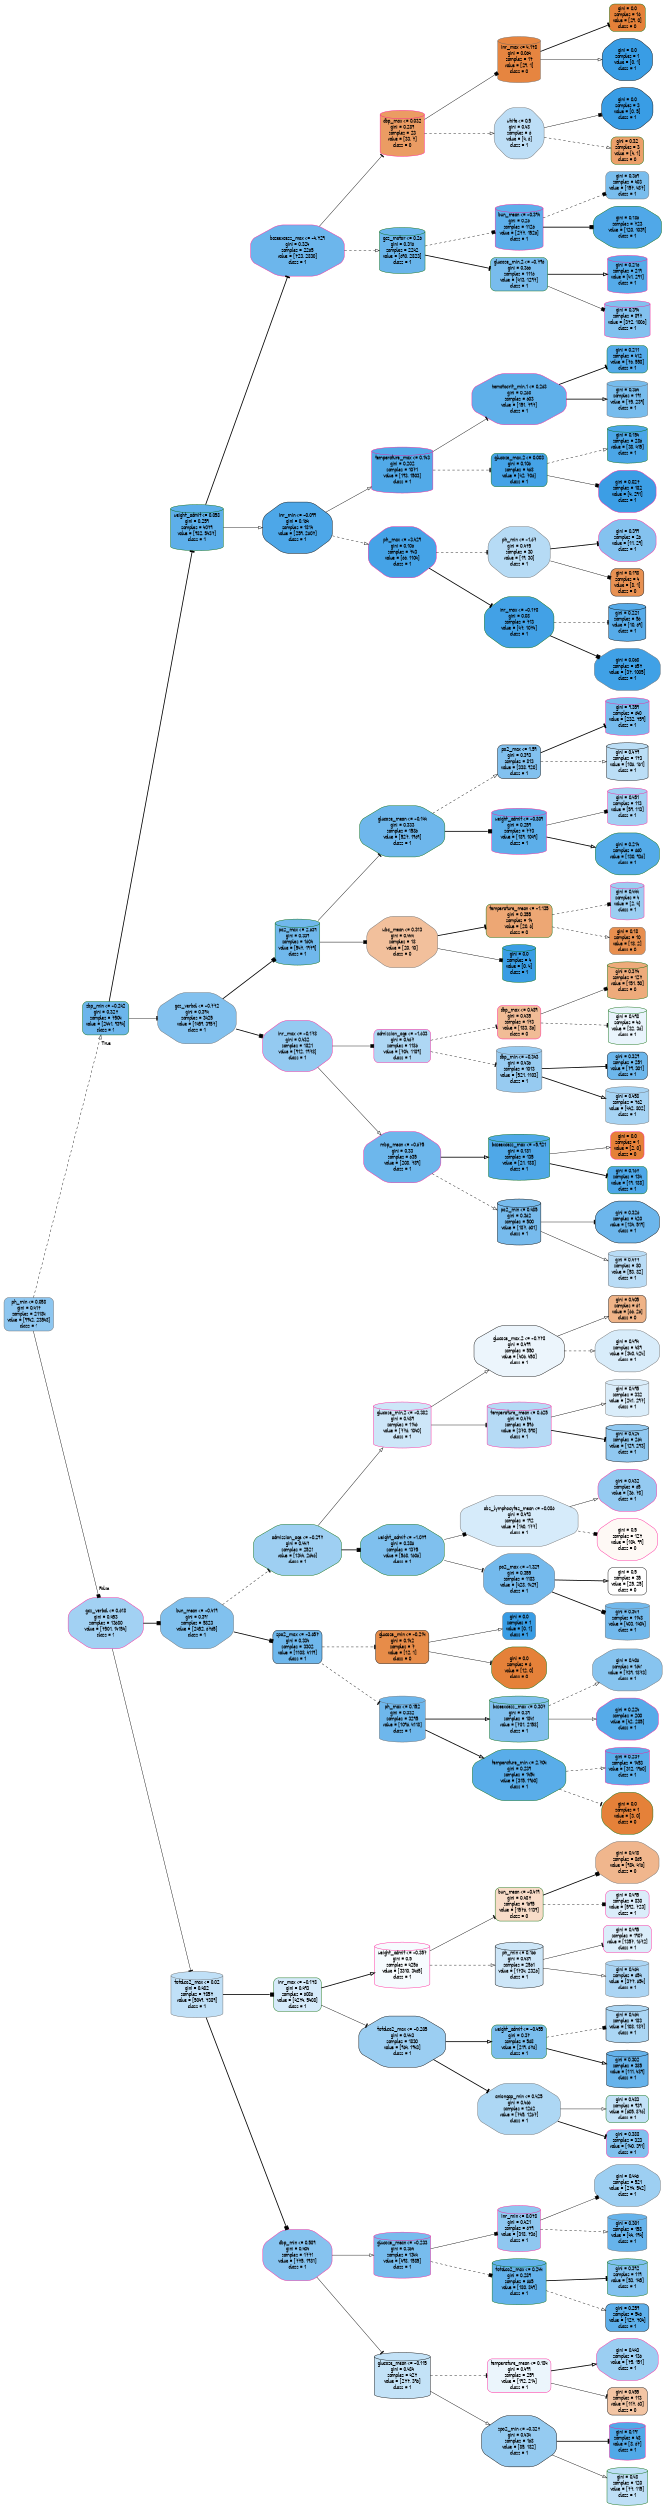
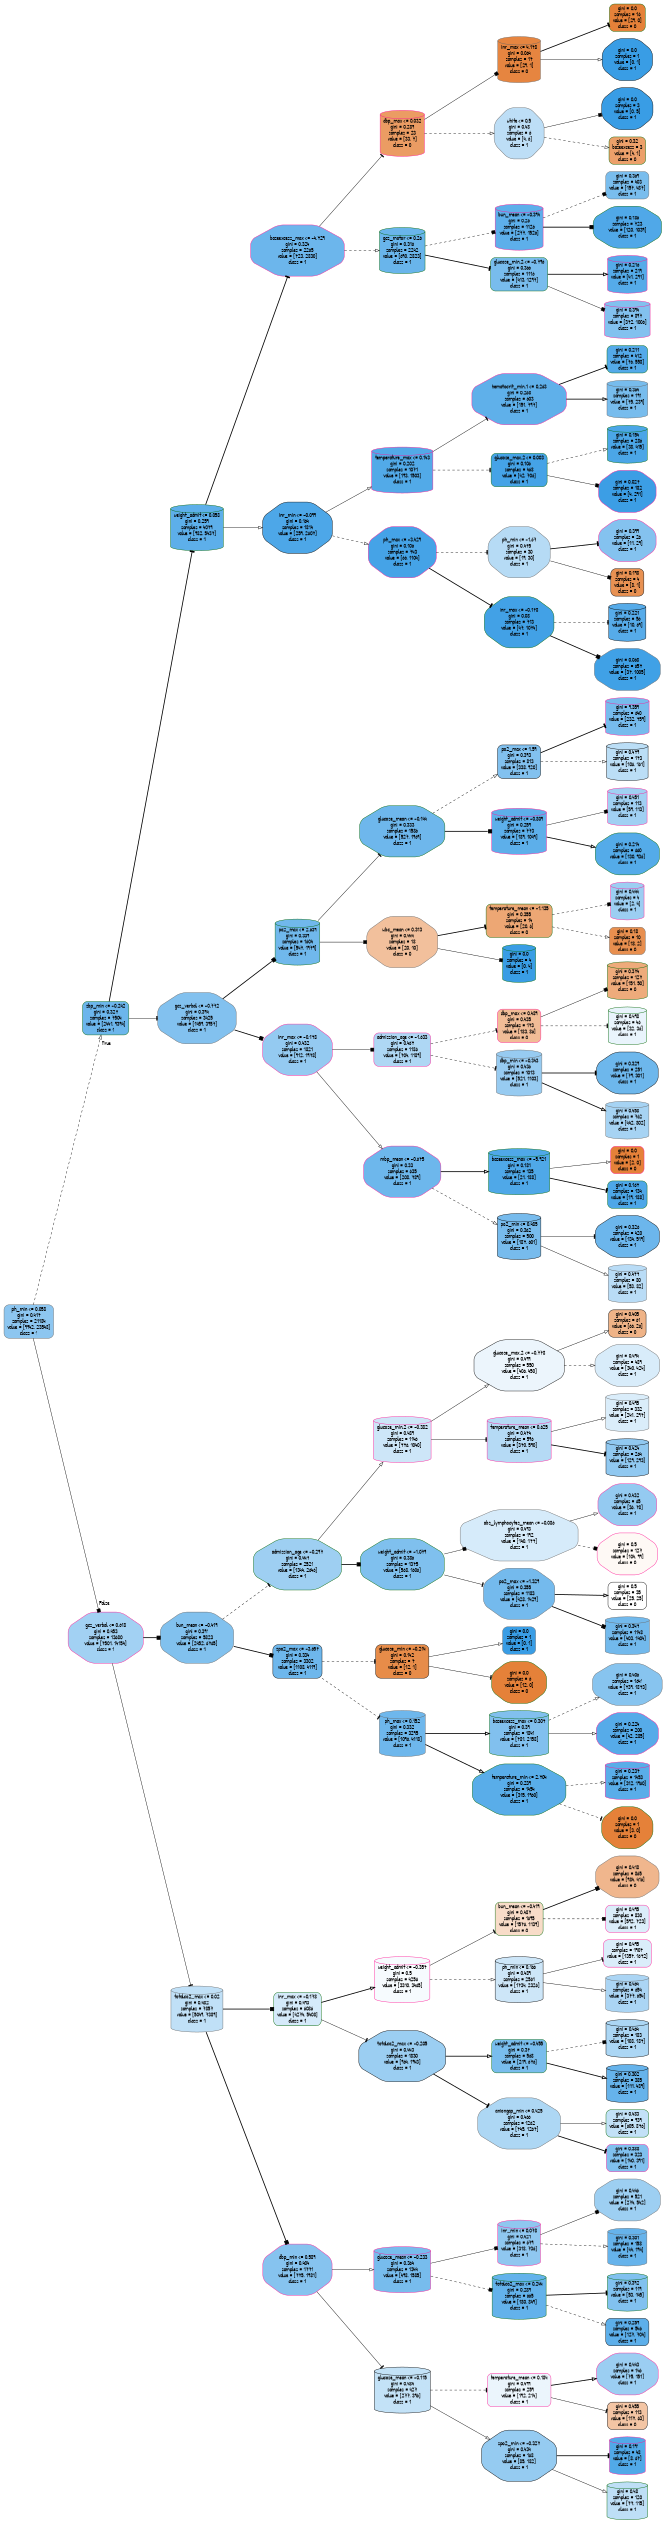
node "gini = 0.32 samples = 3 value = [4, 1] class = 0": label "gini = 0.32 samples = 3 value = [4, 1] class = 0" -> "gini = 0.32 baseexcess = 3 value = [4, 1] class = 0"
node "gini = 0.329 samples = 251 value = [79, 301] class = 1": shape box -> octagon
node "gini = 0.443 samples = 136 value = [75, 151] class = 1": label "gini = 0.443 samples = 136 value = [75, 151] class = 1" -> "gini = 0.443 samples = 146 value = [75, 151] class = 1"
